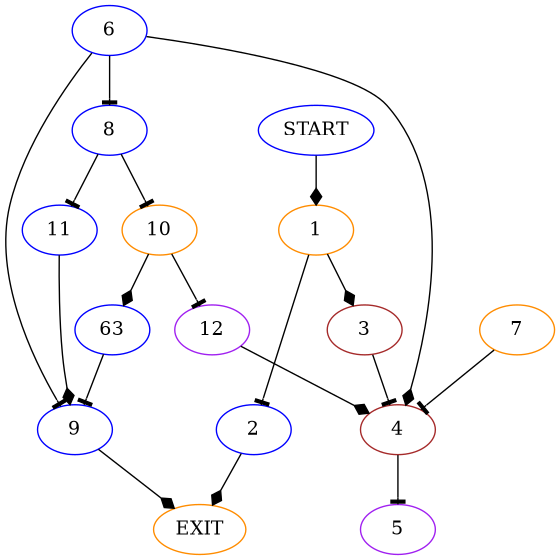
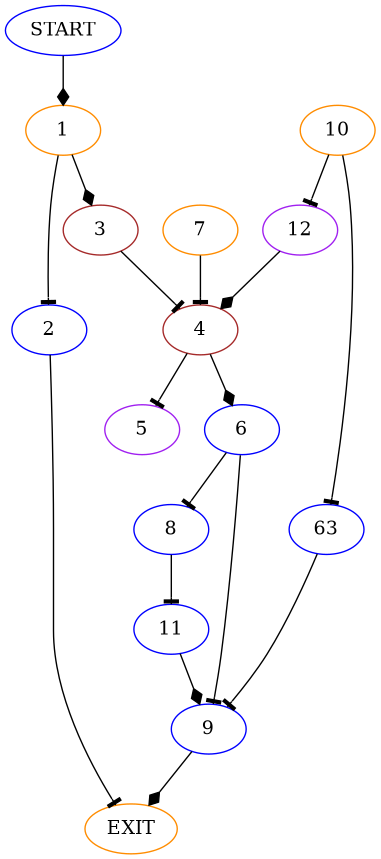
edge "6" -> "4": reversed
edge "8" -> "10": removed
edge "10" -> "63": arrowhead diamond -> tee
edge "2" -> "EXIT": arrowhead diamond -> tee
